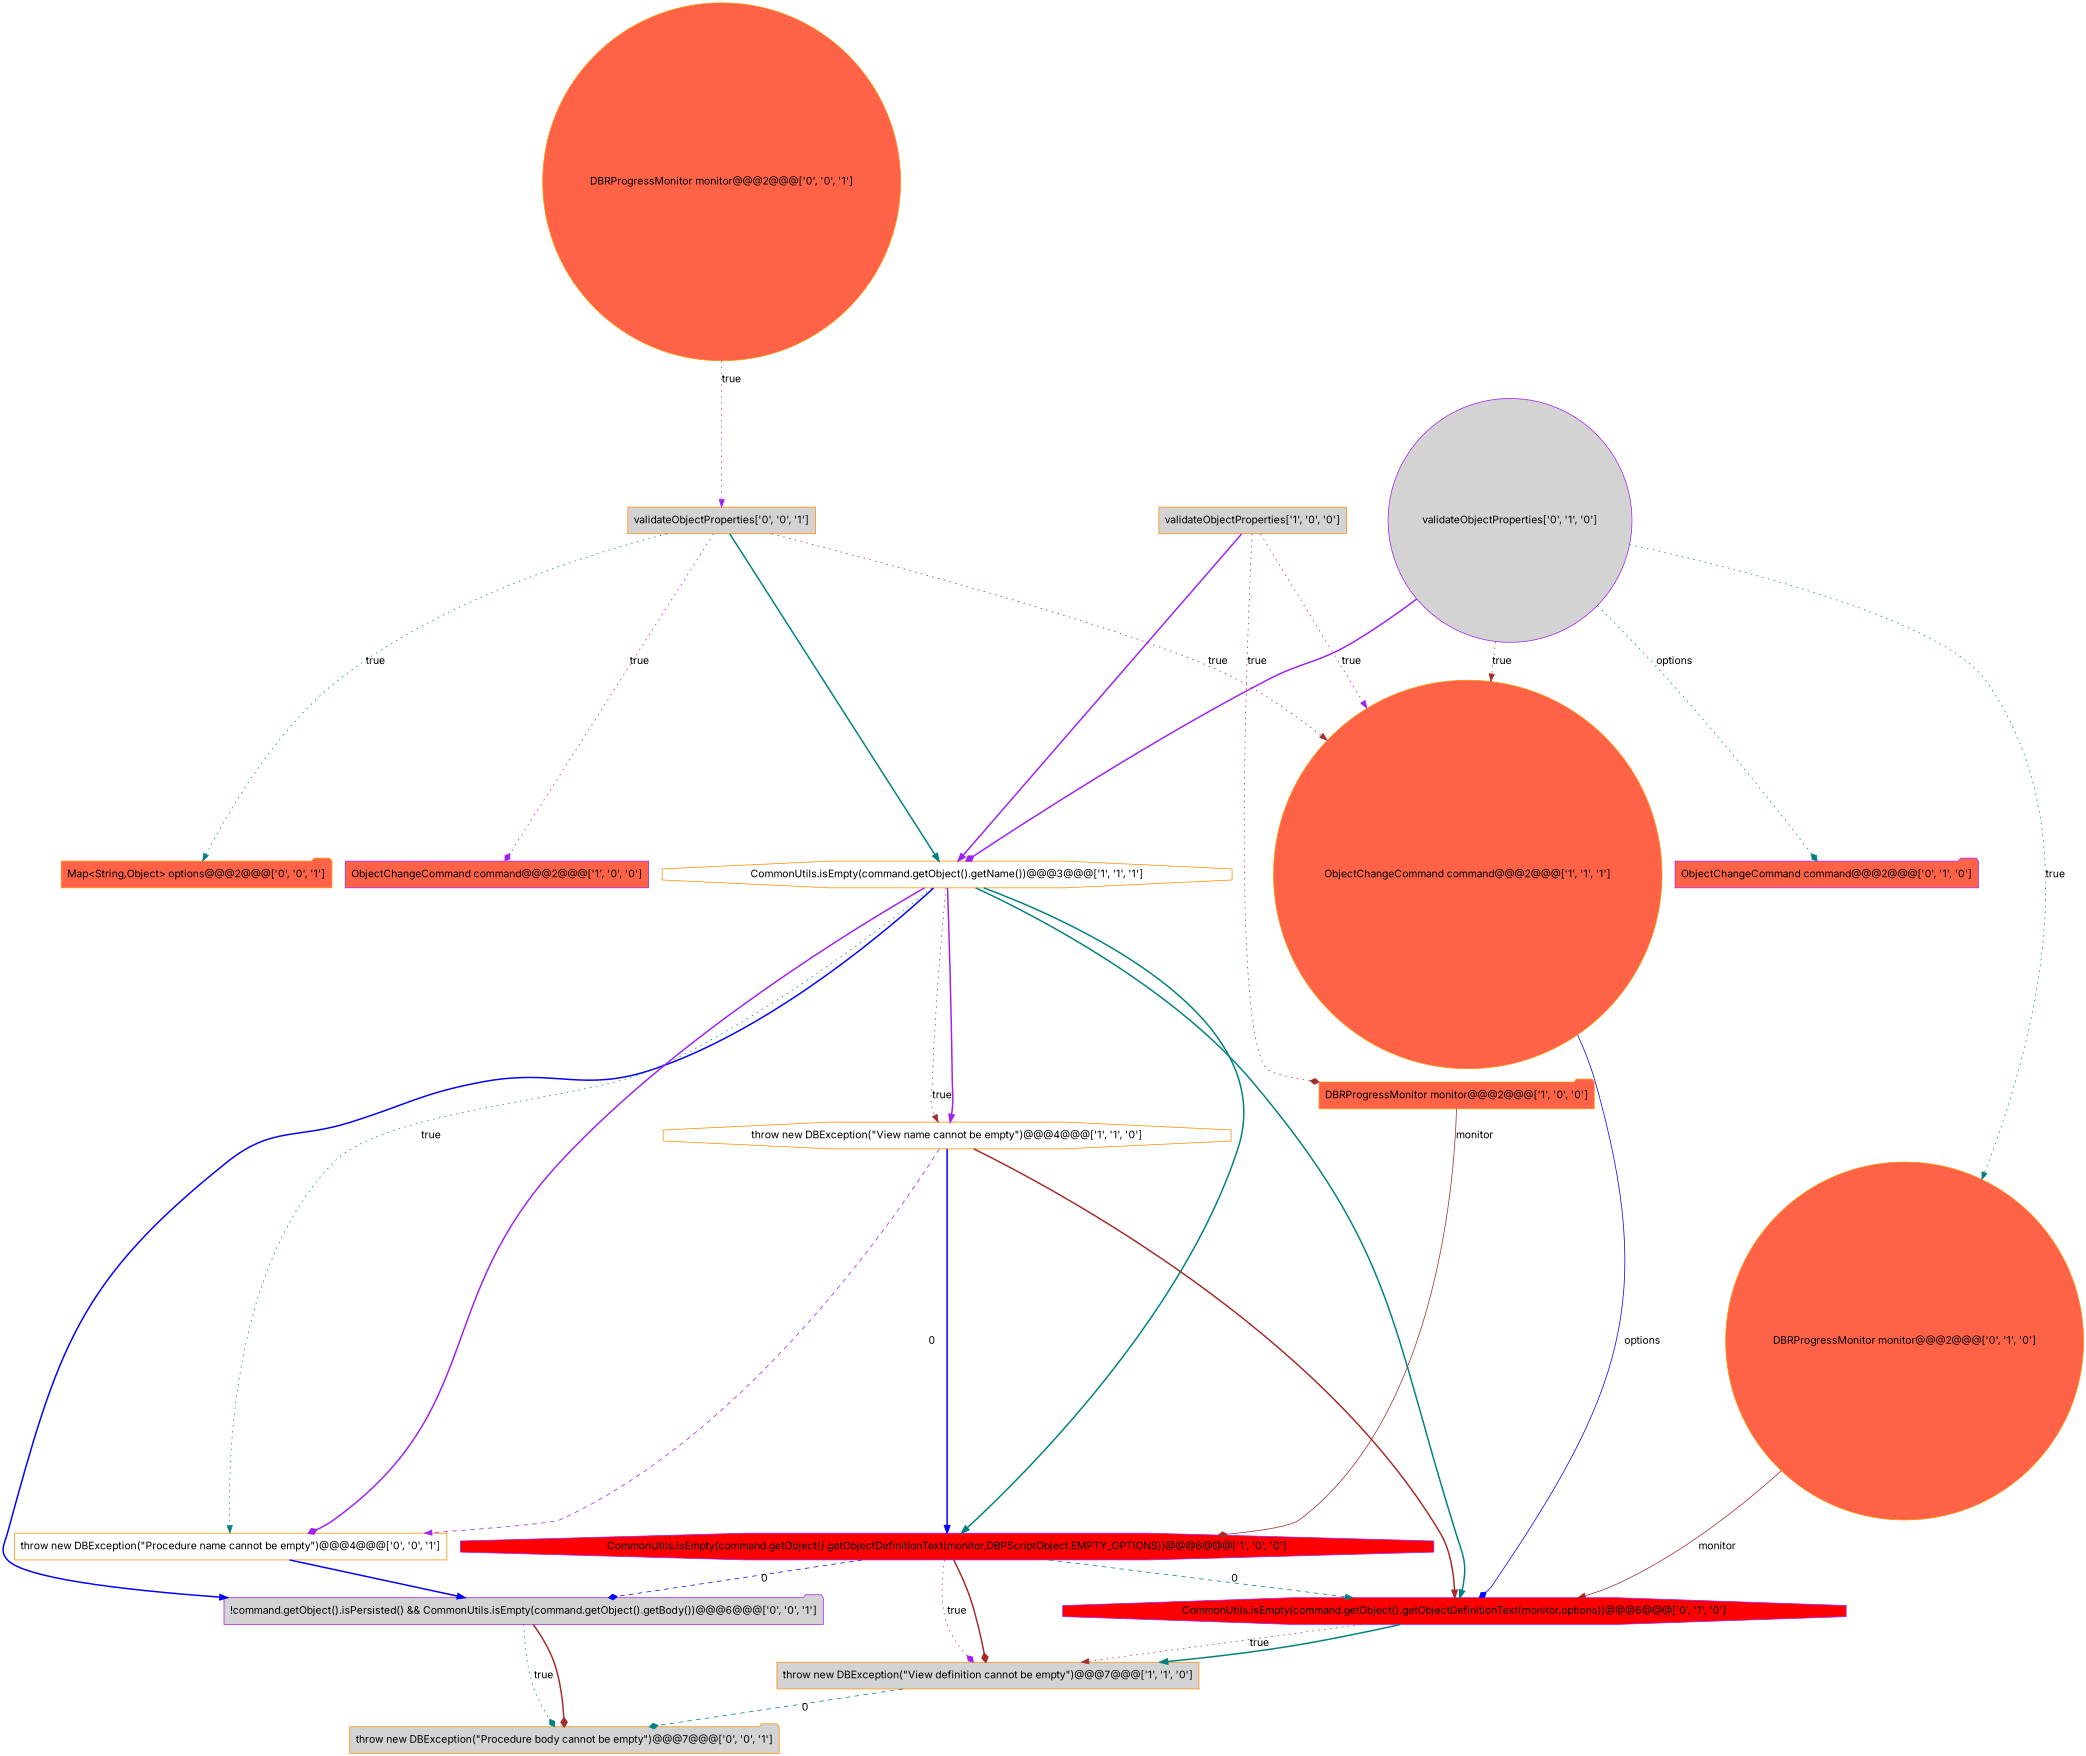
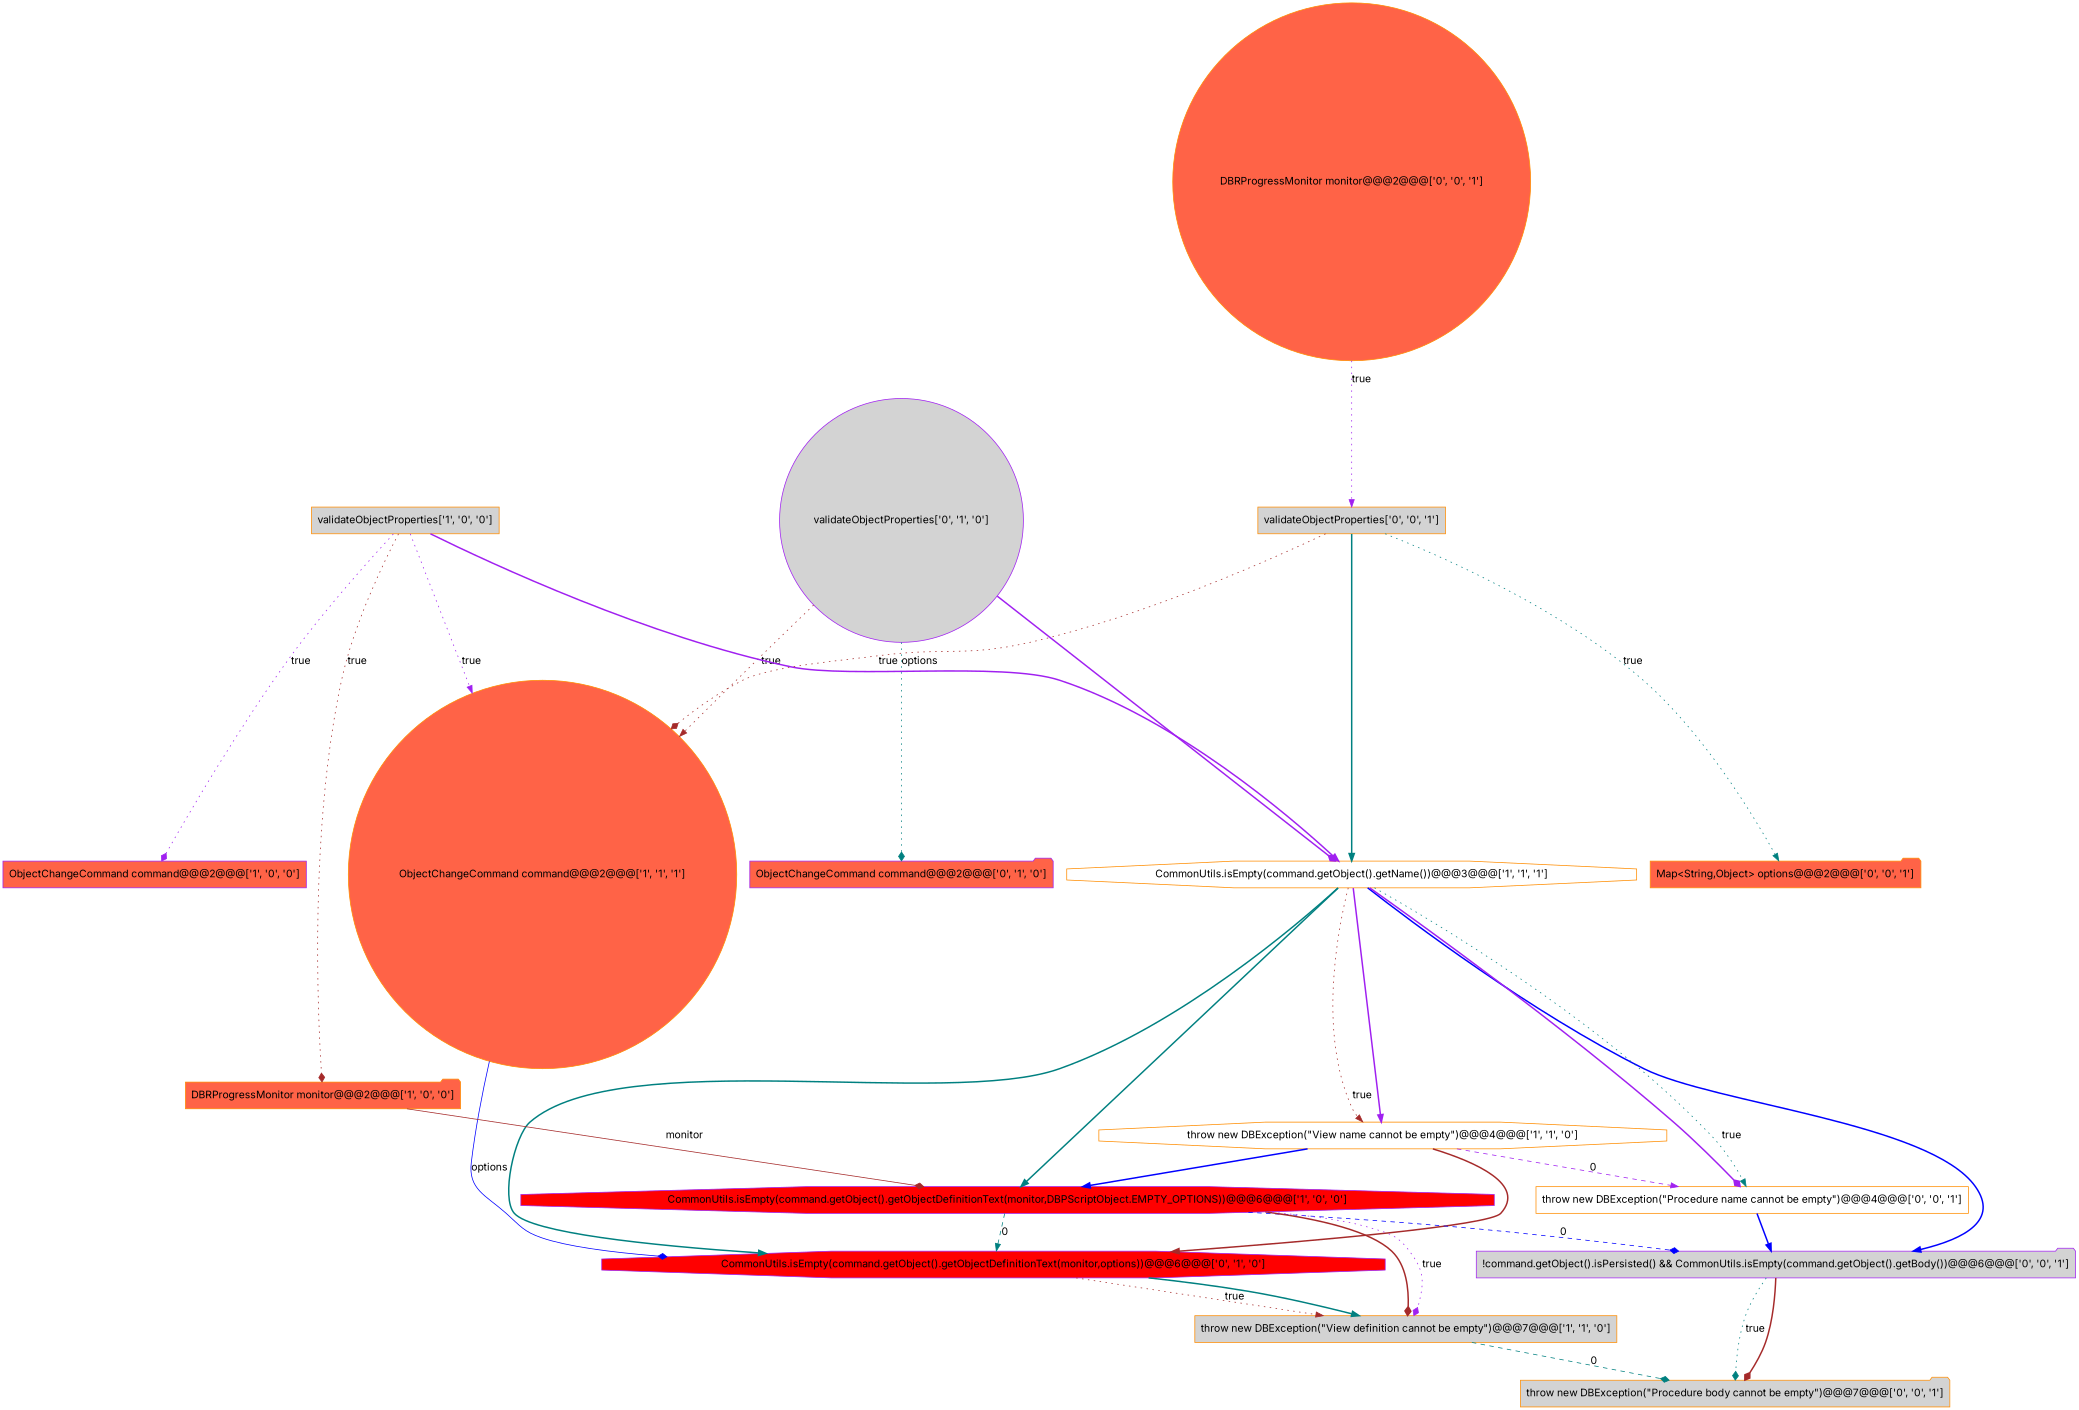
edge "validateObjectProperties['0', '0', '1']" -> "ObjectChangeCommand command@@@2@@@['1', '1', '1']": arrowhead normal -> diamond
edge "validateObjectProperties['0', '0', '1']" -> "ObjectChangeCommand command@@@2@@@['1', '0', '0']": now "validateObjectProperties['1', '0', '0']" -> "ObjectChangeCommand command@@@2@@@['1', '0', '0']"
node "DBRProgressMonitor monitor@@@2@@@['0', '1', '0']": removed
